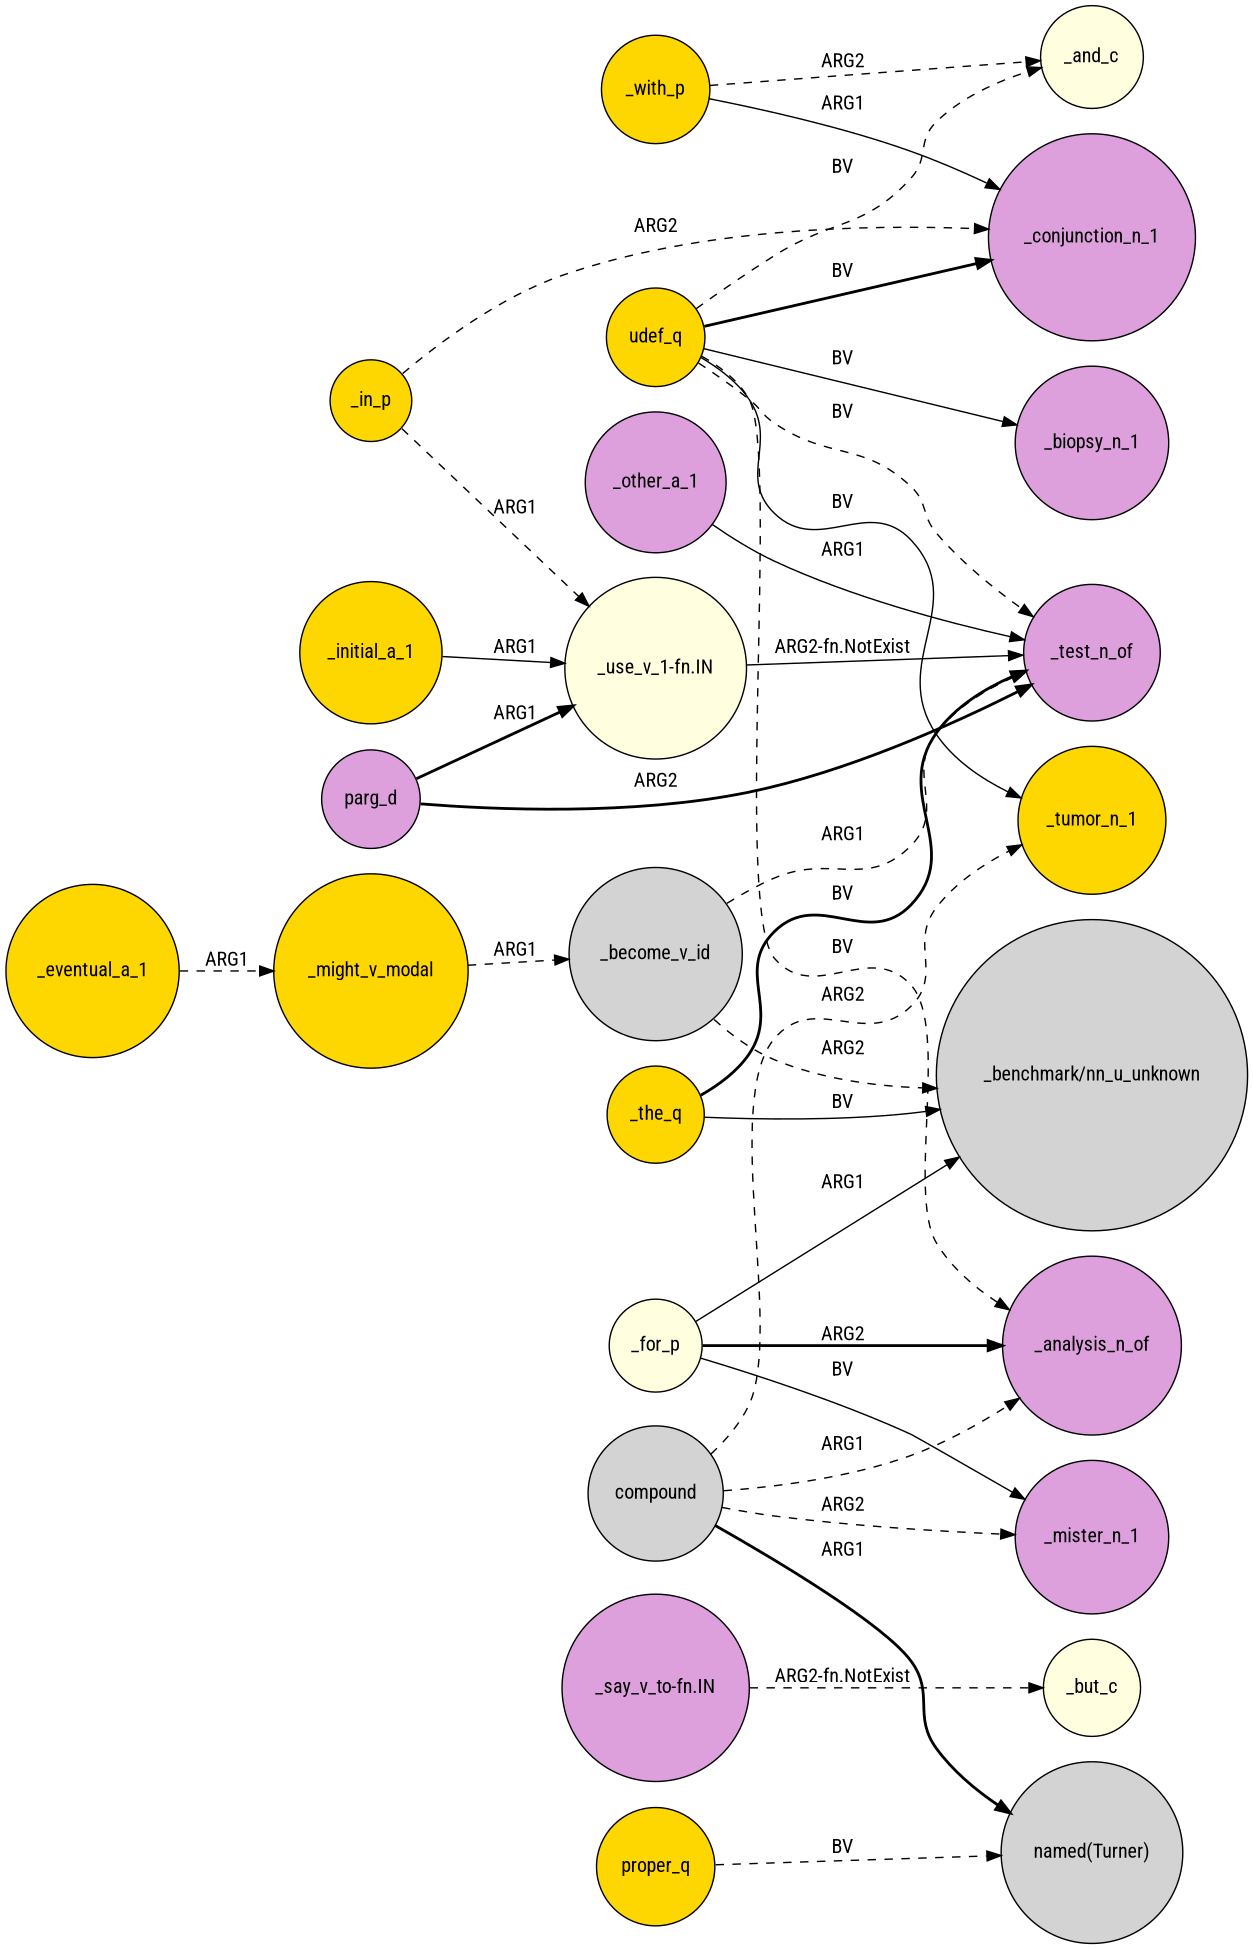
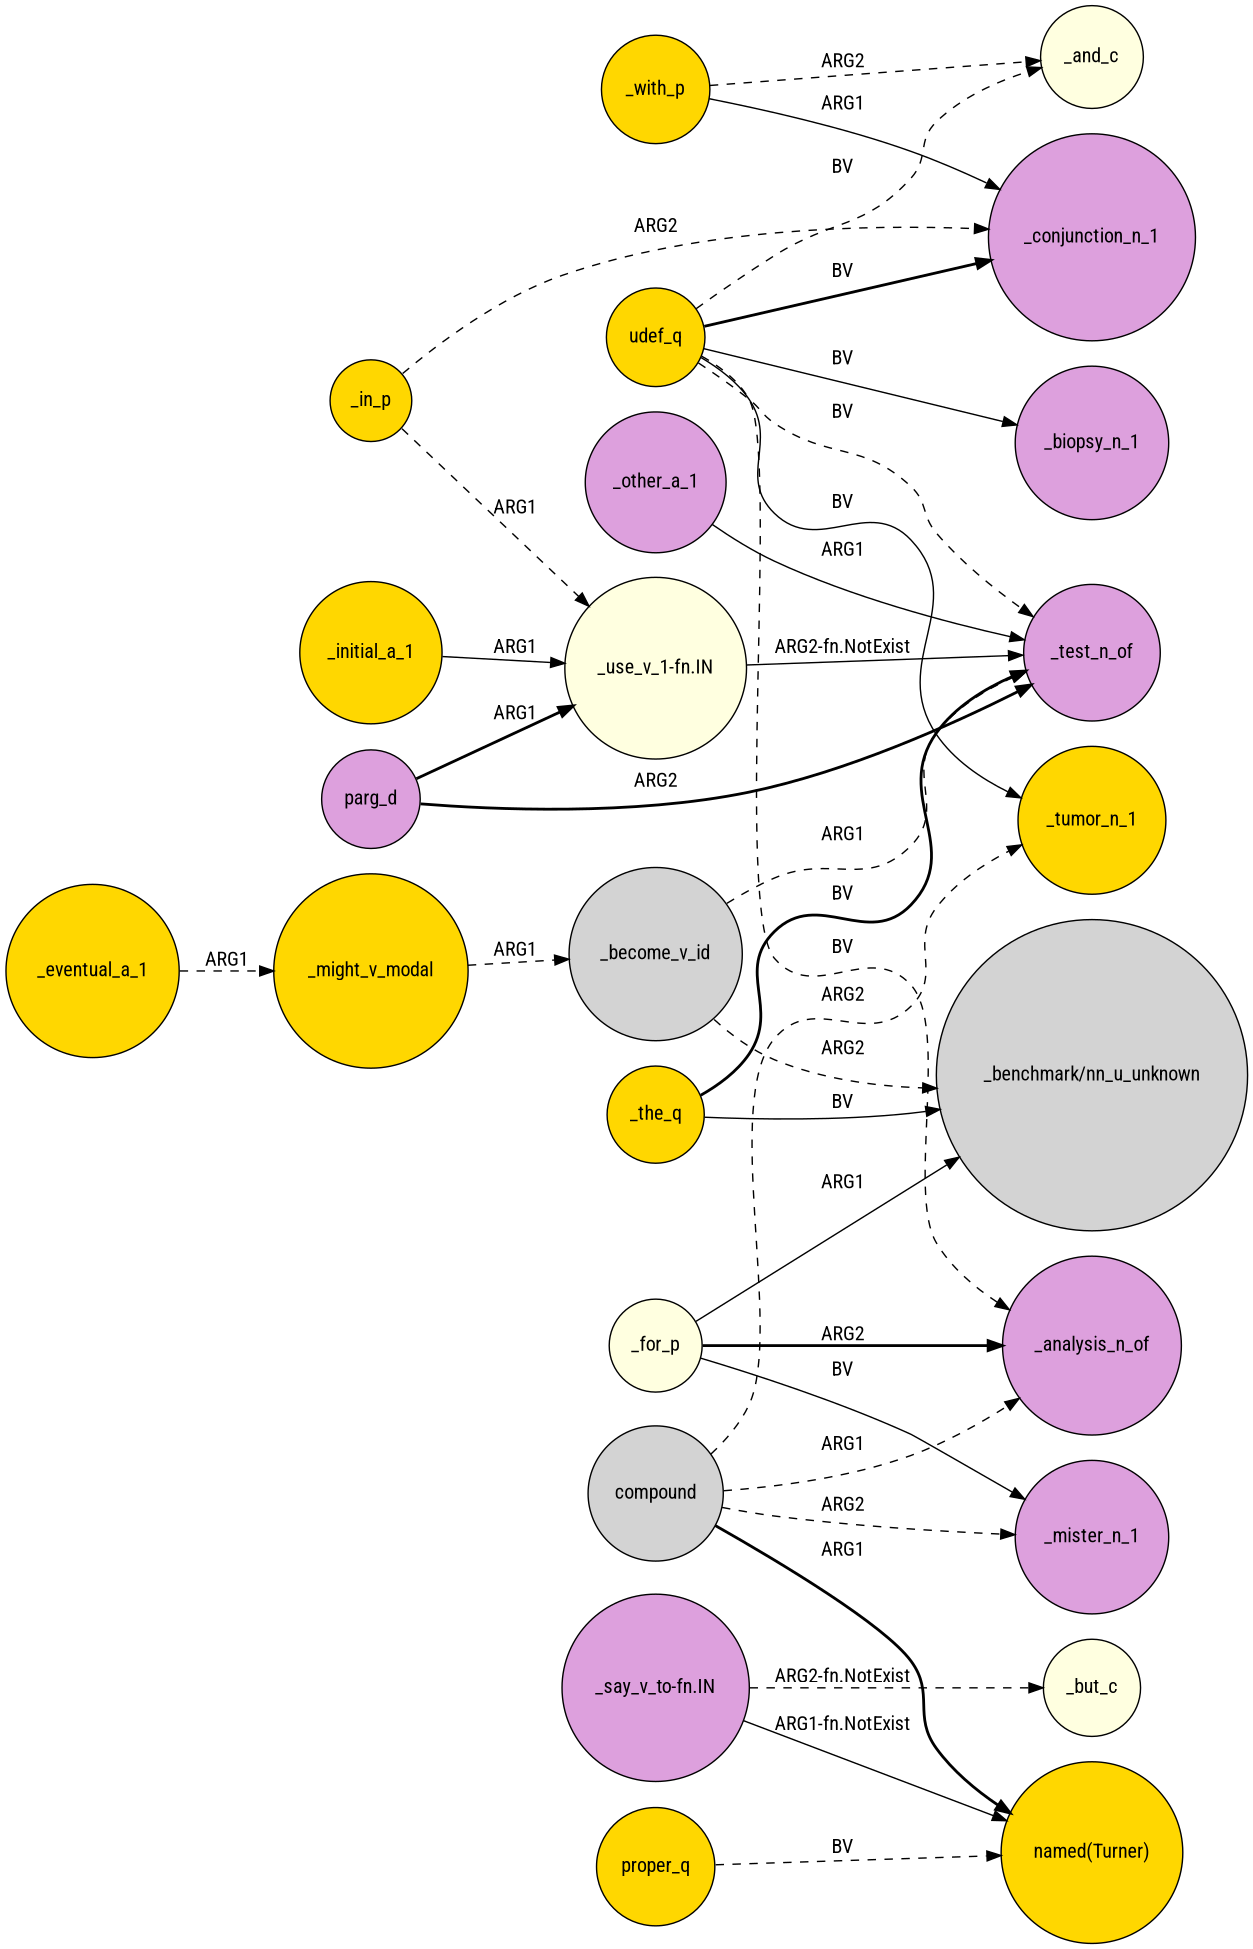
edge "_say_v_to-fn.IN" -> "named(Turner)": added, label "ARG1-fn.NotExist"
node "named(Turner)": fillcolor lightgrey -> gold
